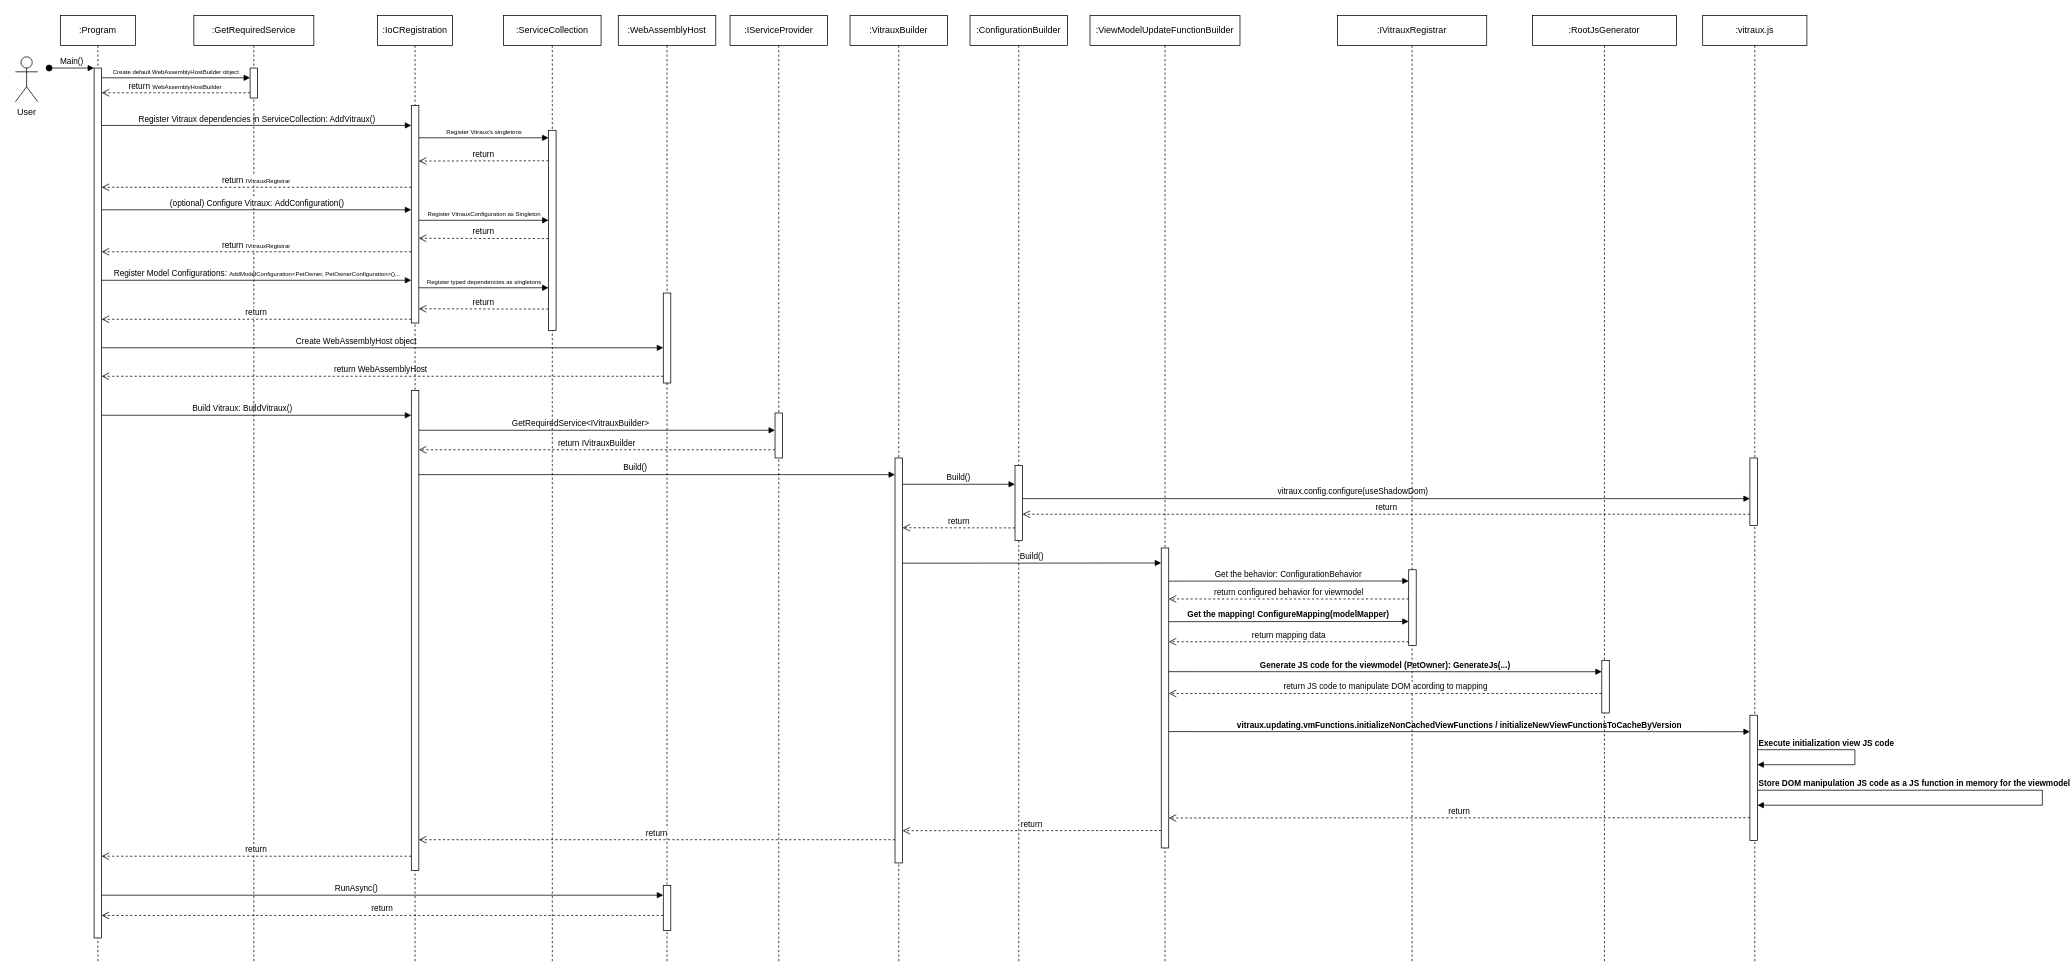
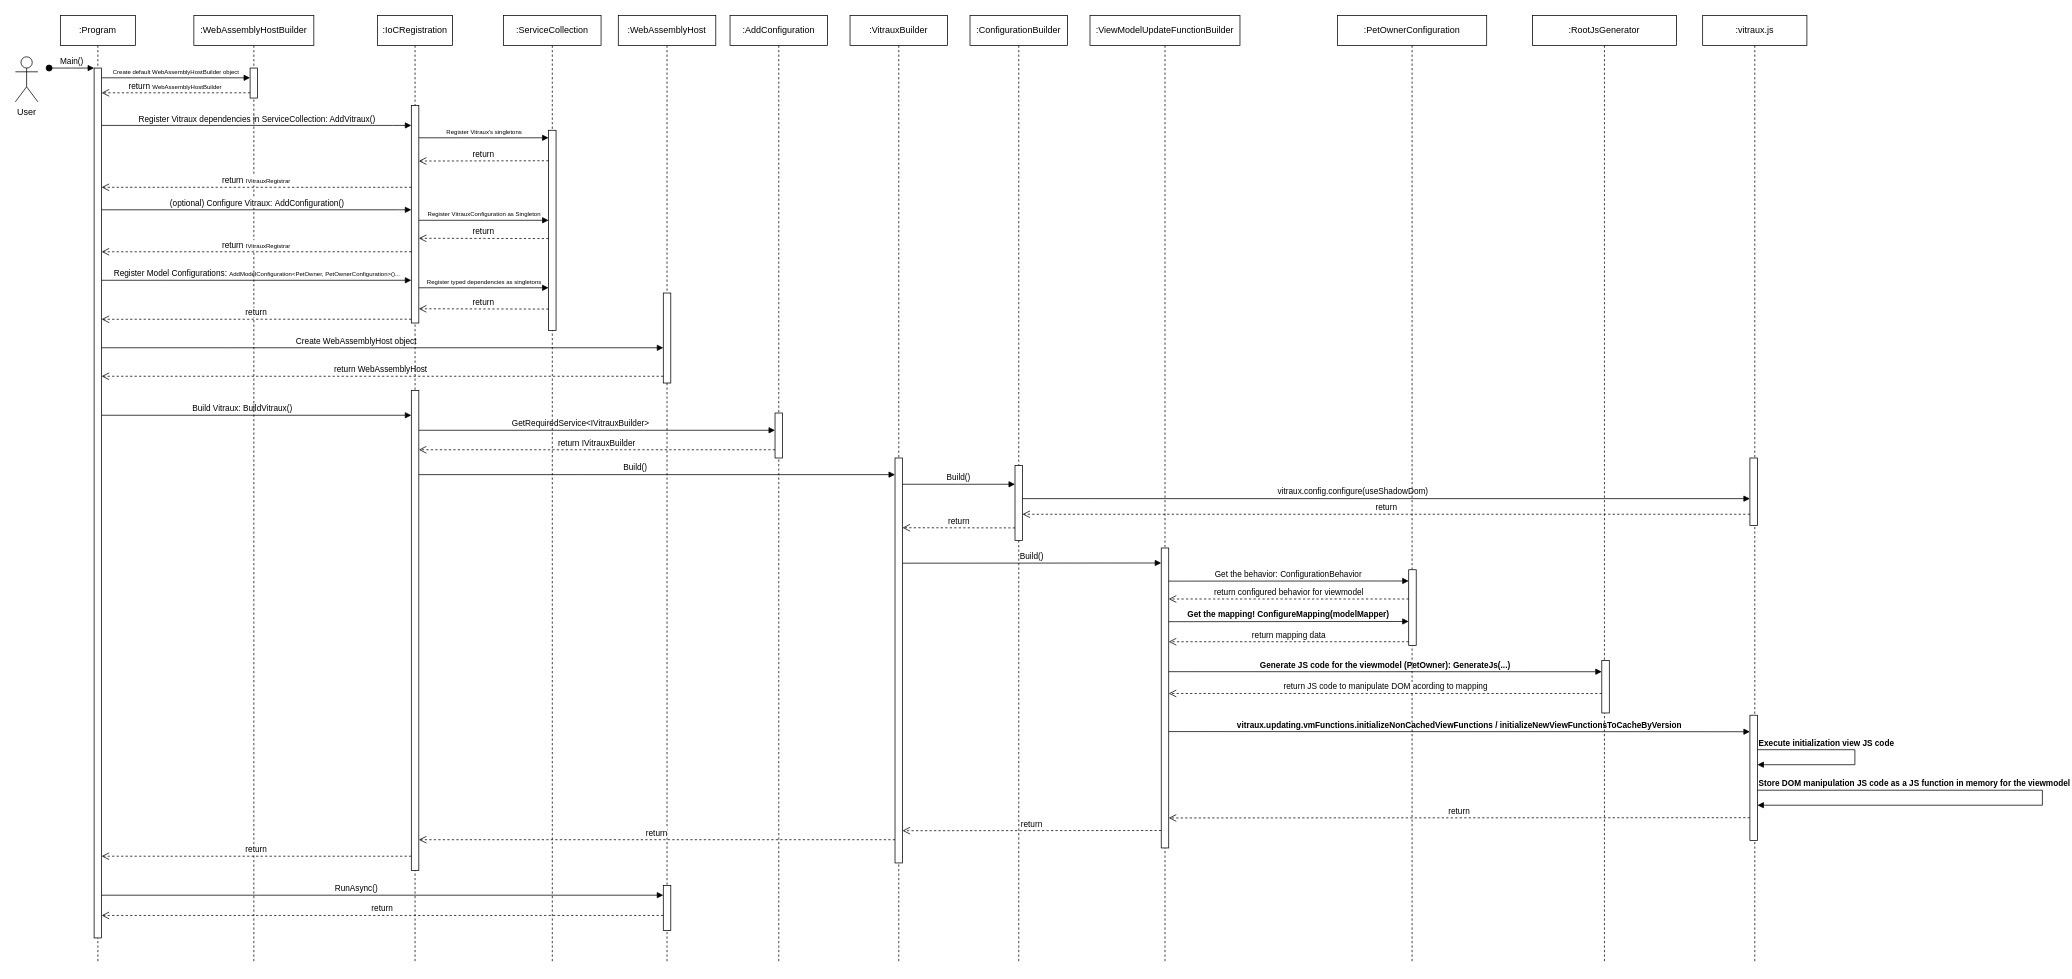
node ":GetRequiredService": label ":GetRequiredService" -> ":WebAssemblyHostBuilder"
node ":IServiceProvider": label ":IServiceProvider" -> ":AddConfiguration"
node ":IVitrauxRegistrar": label ":IVitrauxRegistrar" -> ":PetOwnerConfiguration"
